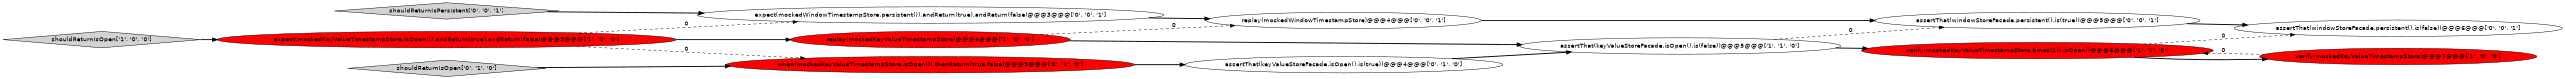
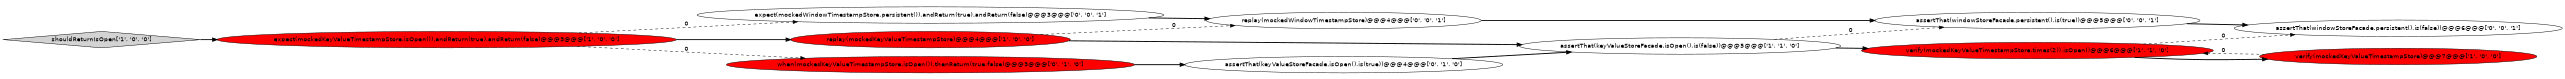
node "shouldReturnIsPersistent['0', '0', '1']": removed
node "shouldReturnIsOpen['0', '1', '0']": removed
